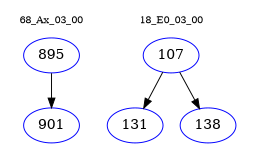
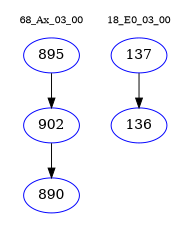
node "107": label "107" -> "137"
node "901": label "901" -> "902"
node "131": removed
node "138": label "138" -> "136"
node "890": added
